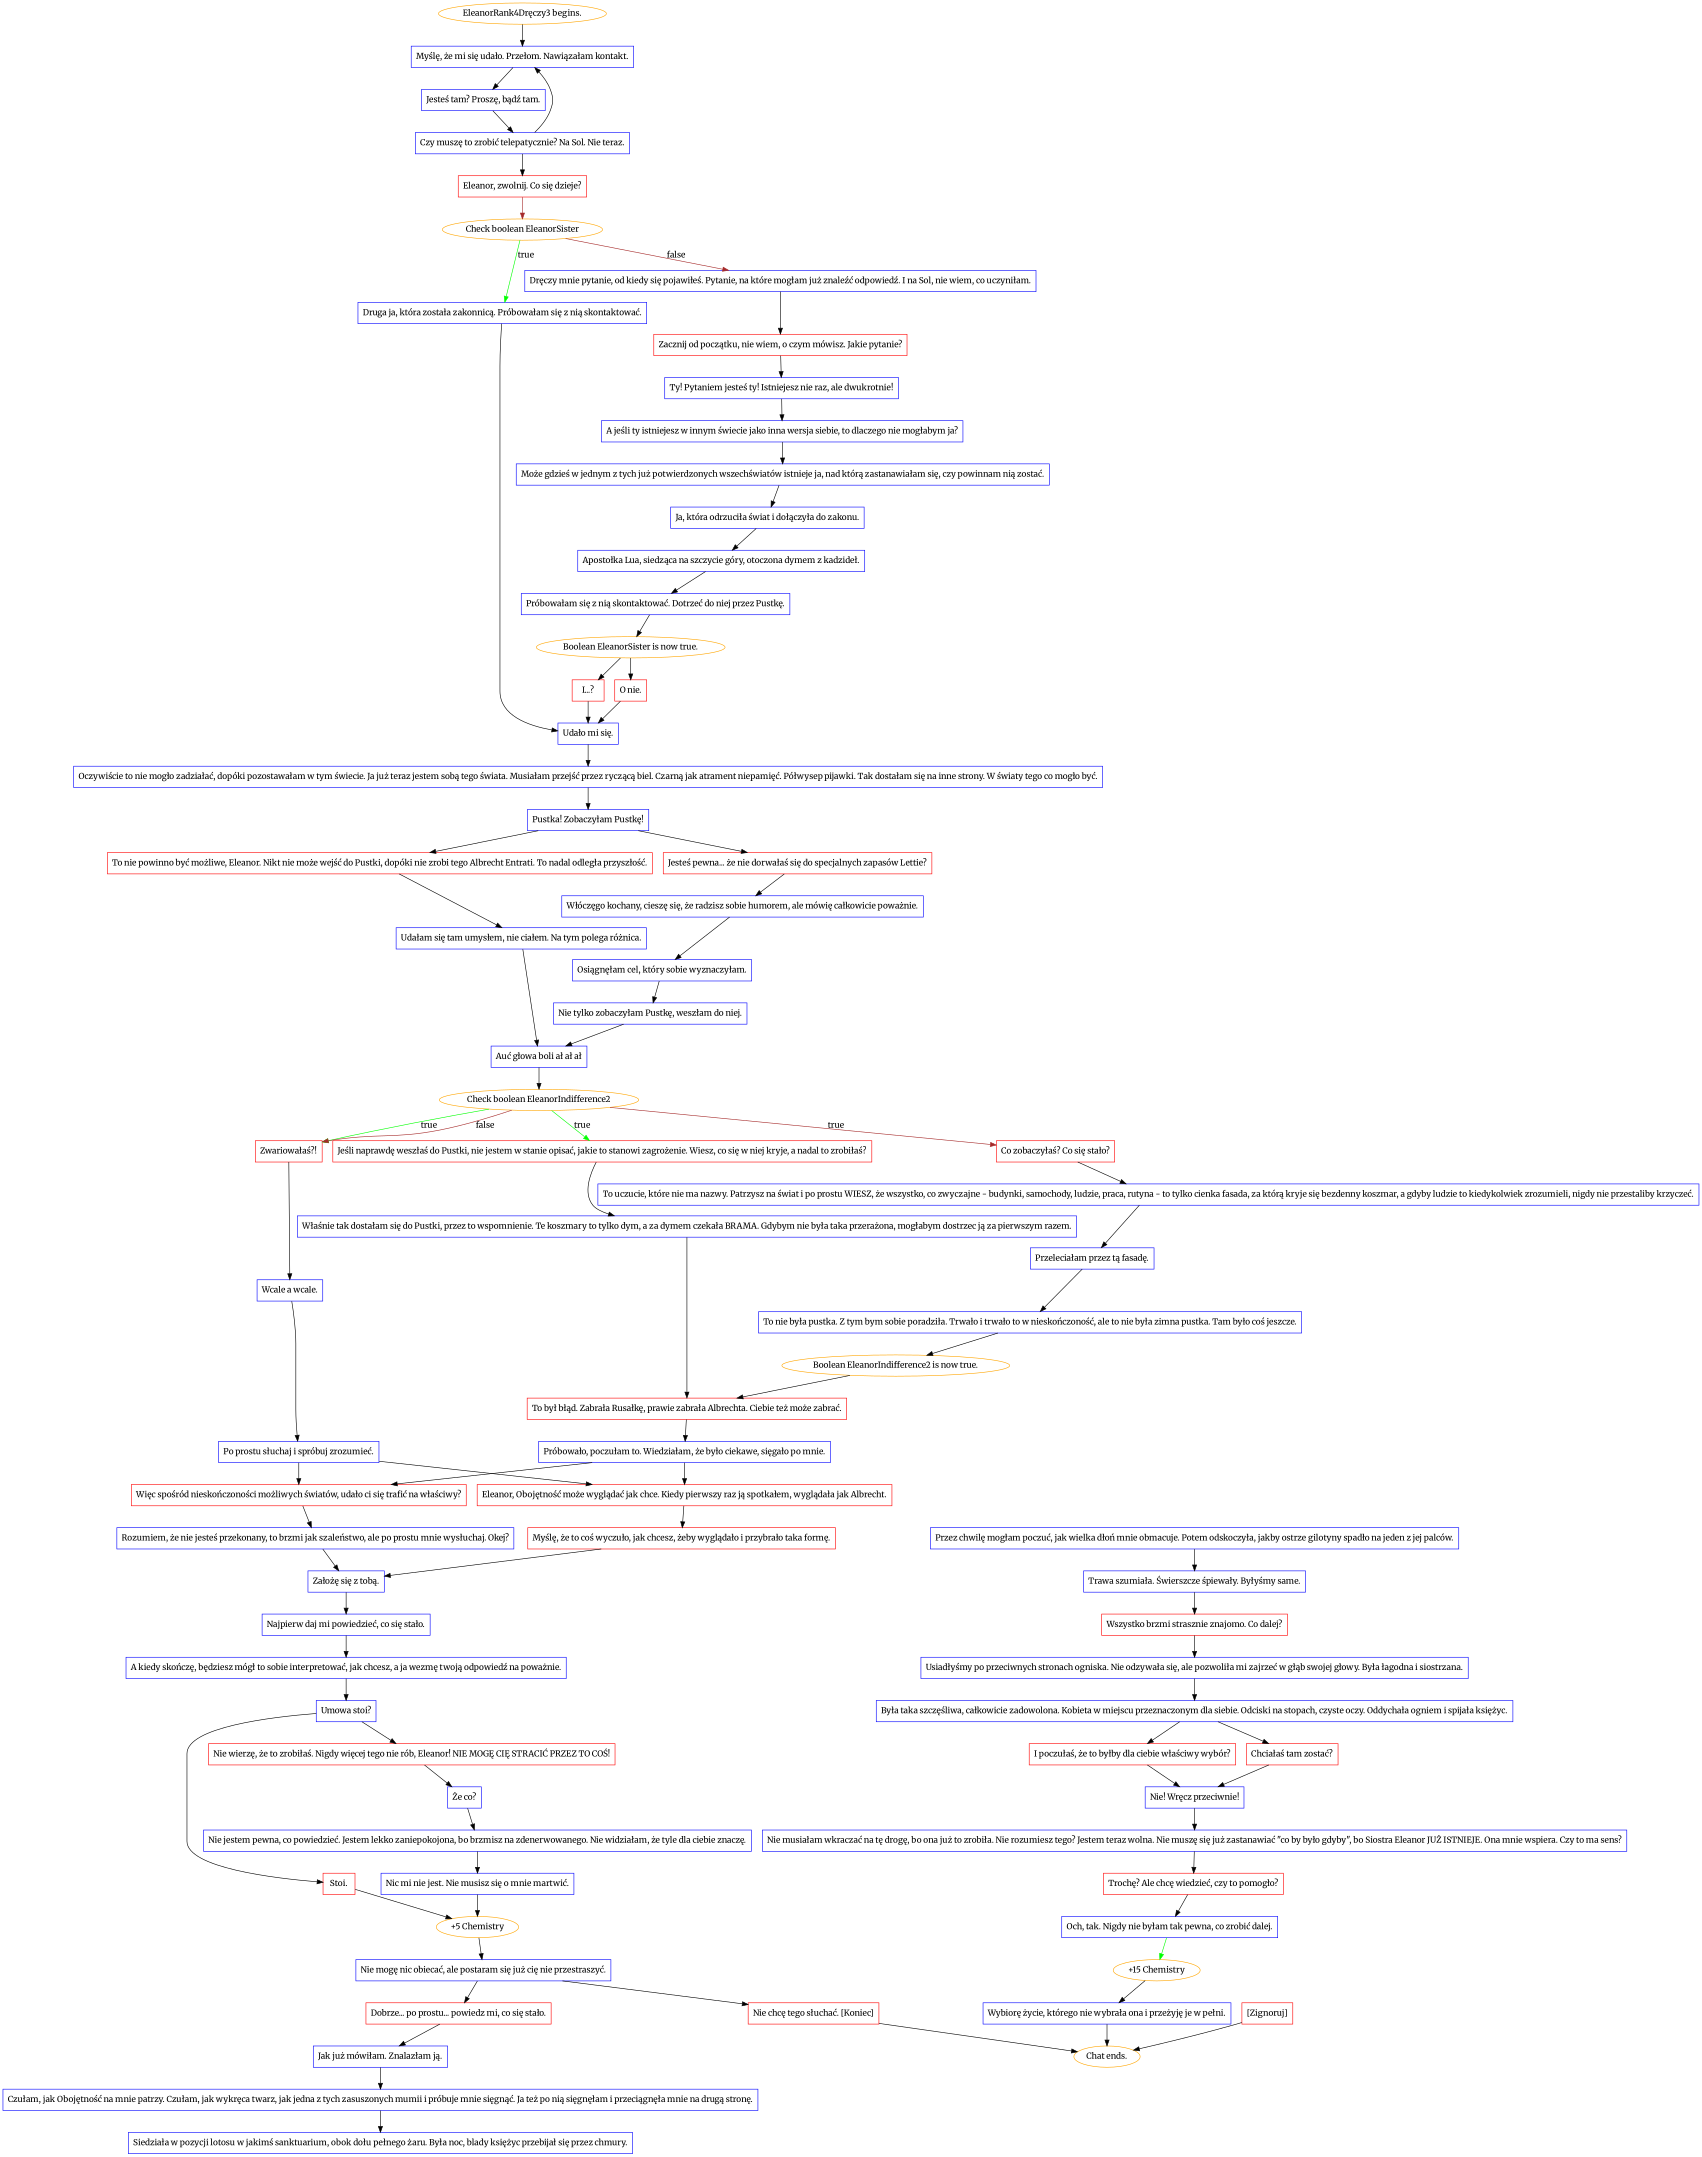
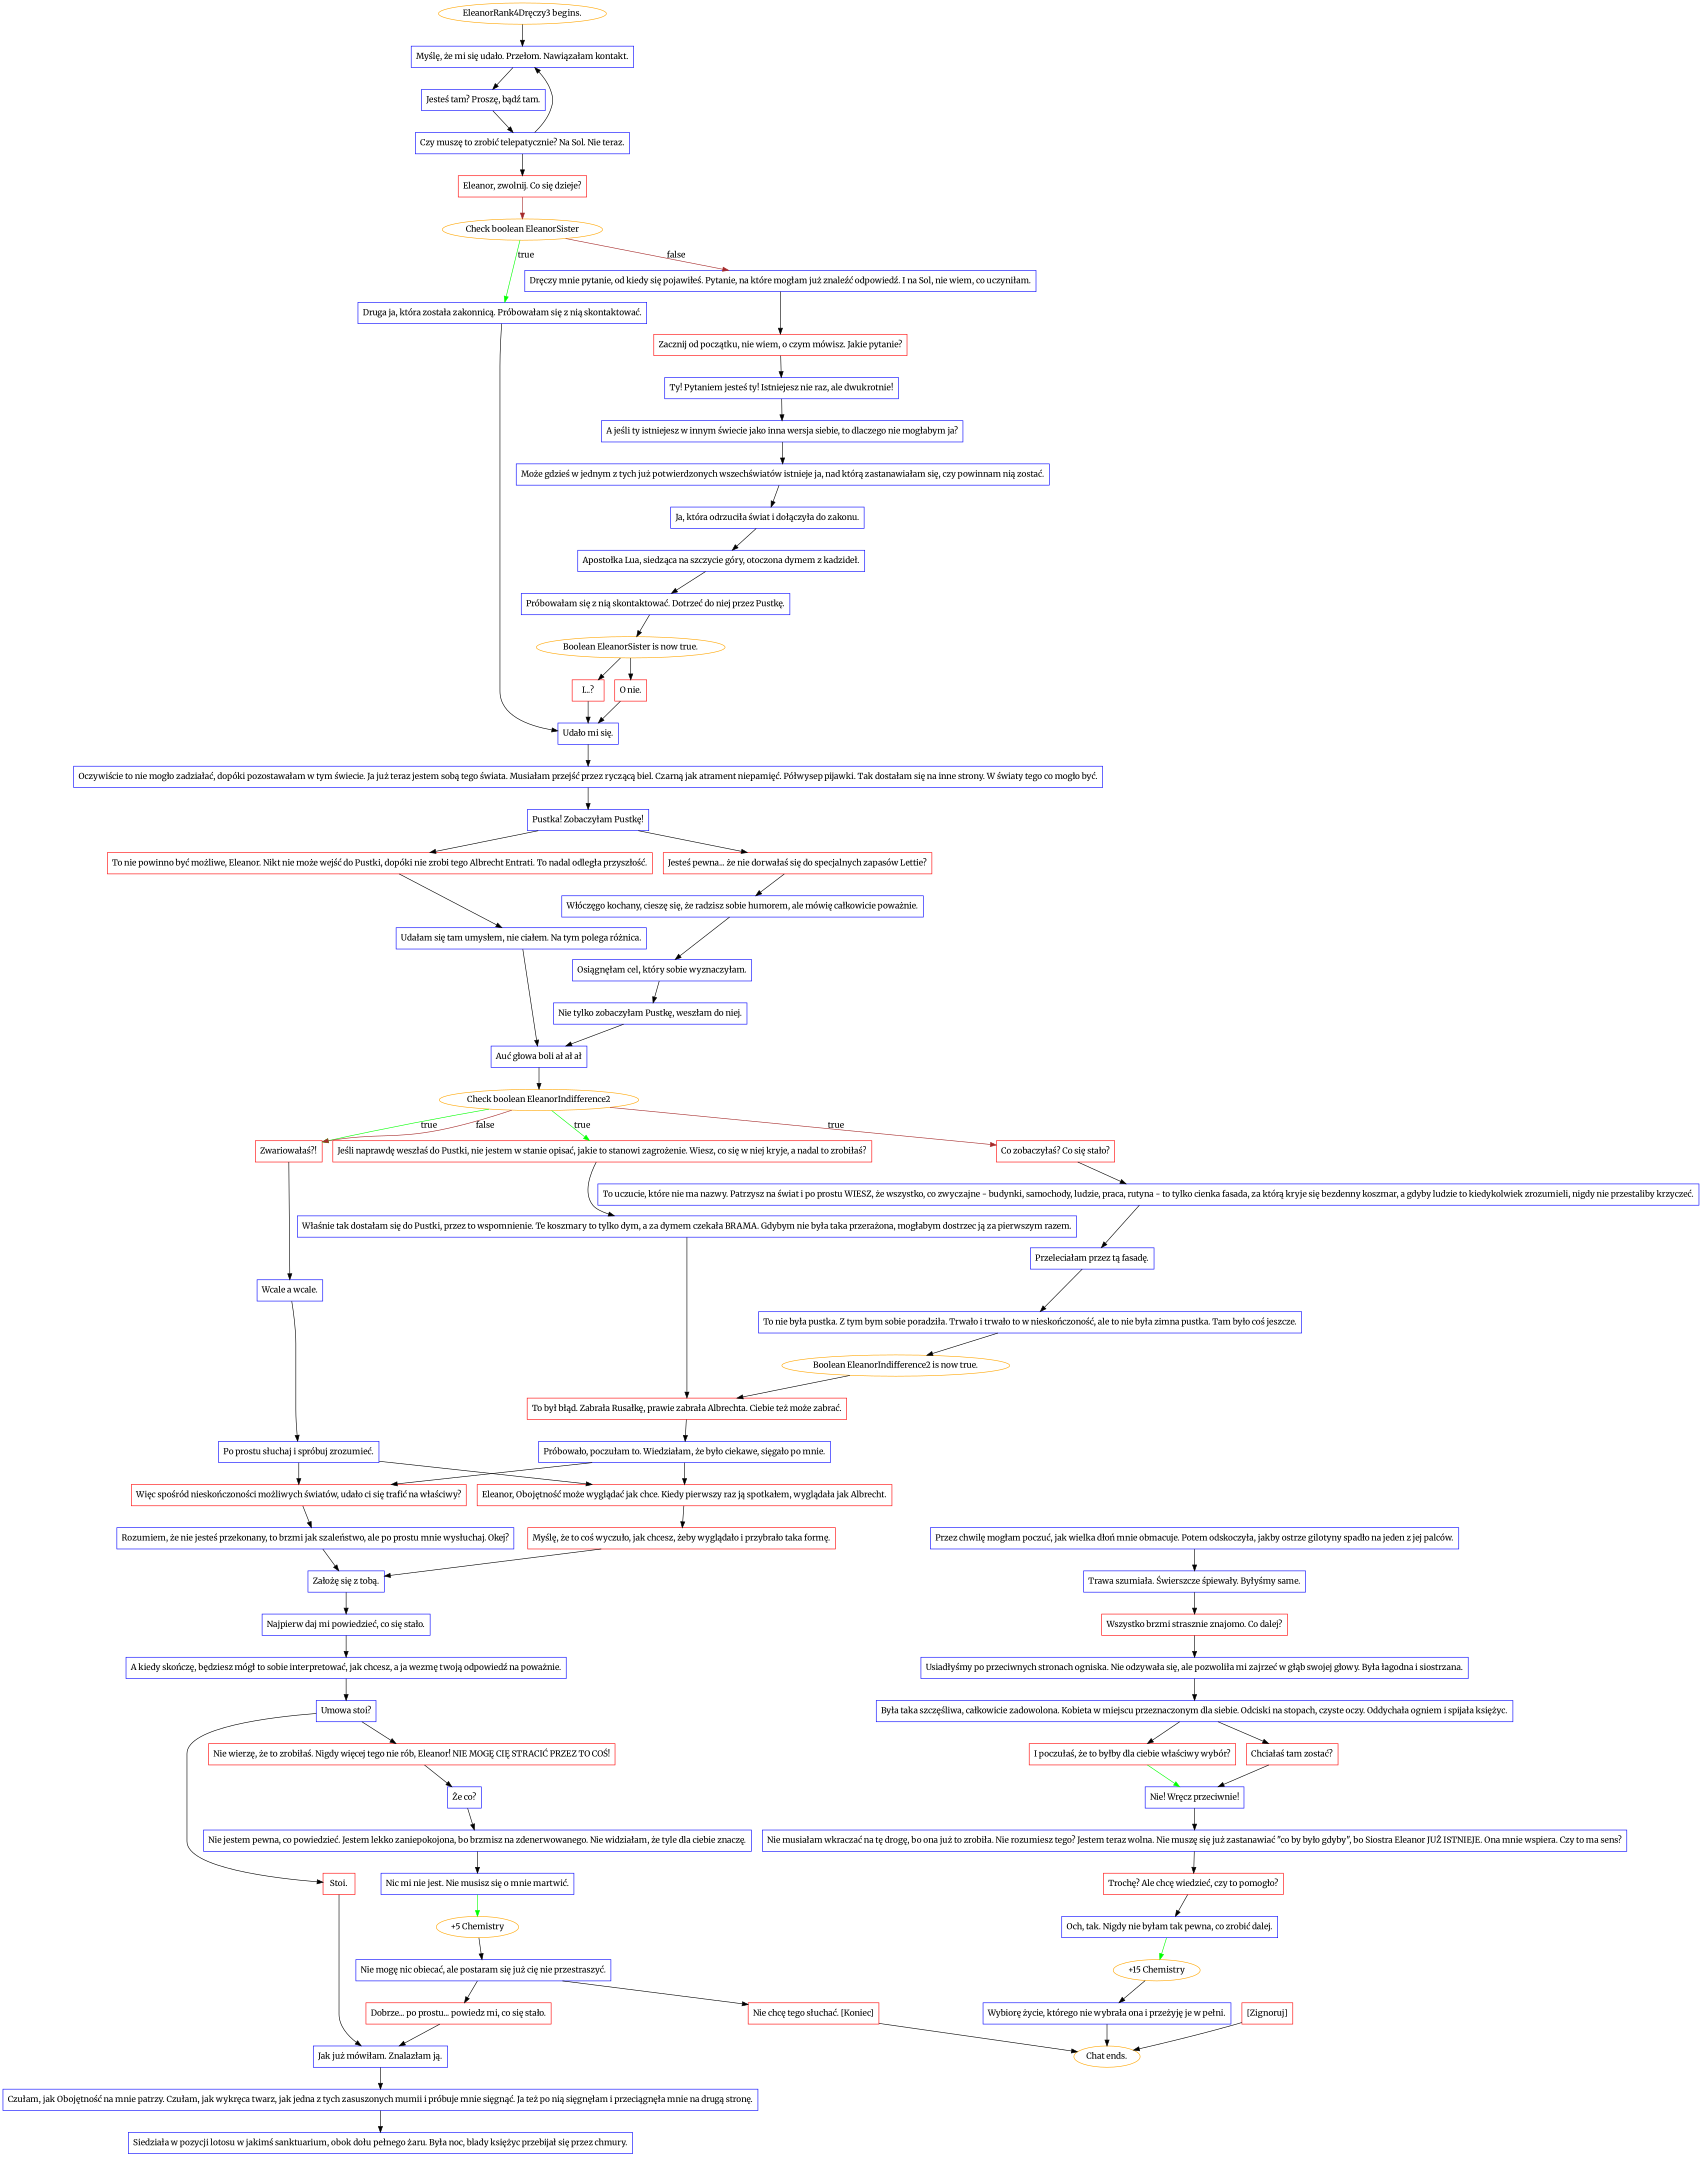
edge "I poczułaś, że to byłby dla ciebie właściwy wybór?" -> "Nie! Wręcz przeciwnie!": color black -> green
edge "Stoi." -> "+5 Chemistry": now "Stoi." -> "Jak już mówiłam. Znalazłam ją."
edge "Nic mi nie jest. Nie musisz się o mnie martwić." -> "+5 Chemistry": color black -> green
